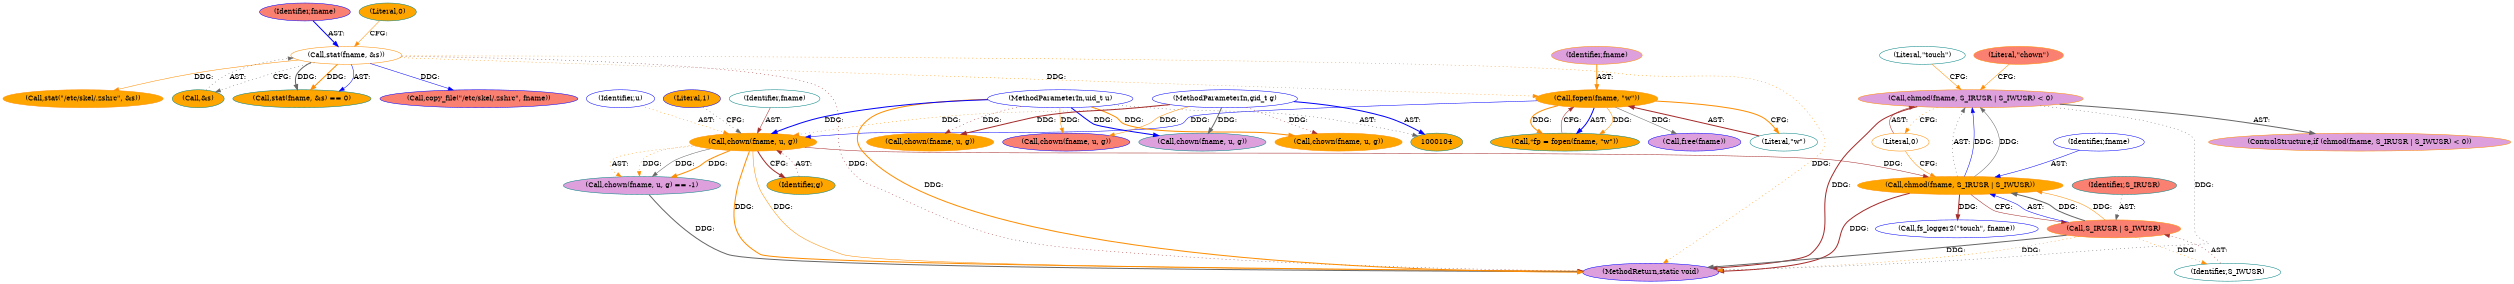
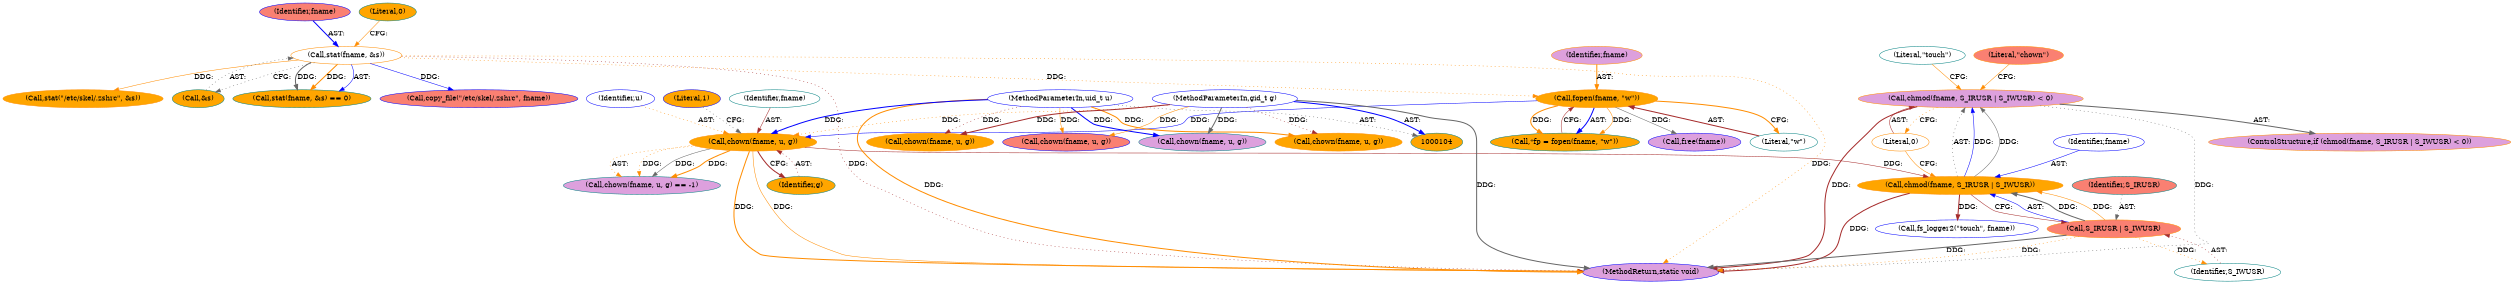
edge "(Call,chown(fname, u, g) == -1)" -> "(MethodReturn,static void)": now "(MethodParameterIn,gid_t g)" -> "(MethodReturn,static void)"
